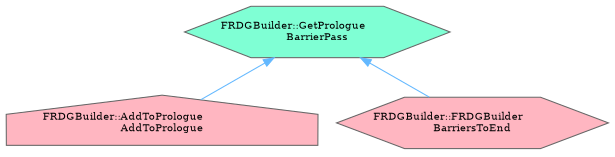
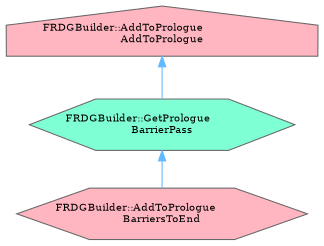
edge "FRDGBuilder::AddToPrologue AddToPrologue" -> "FRDGBuilder::GetPrologue BarrierPass": reversed
node "FRDGBuilder::FRDGBuilder BarriersToEnd": label "FRDGBuilder::FRDGBuilder BarriersToEnd" -> "FRDGBuilder::AddToPrologue BarriersToEnd"
